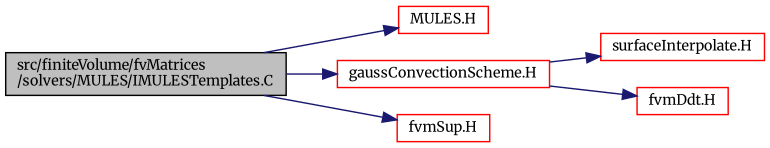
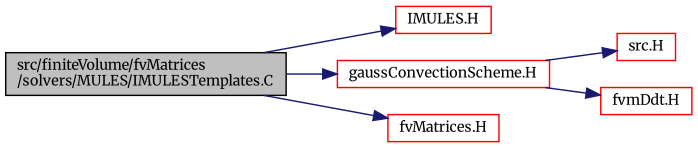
node "MULES.H": label "MULES.H" -> "IMULES.H"
node "surfaceInterpolate.H": label "surfaceInterpolate.H" -> "src.H"
node "fvmSup.H": label "fvmSup.H" -> "fvMatrices.H"
